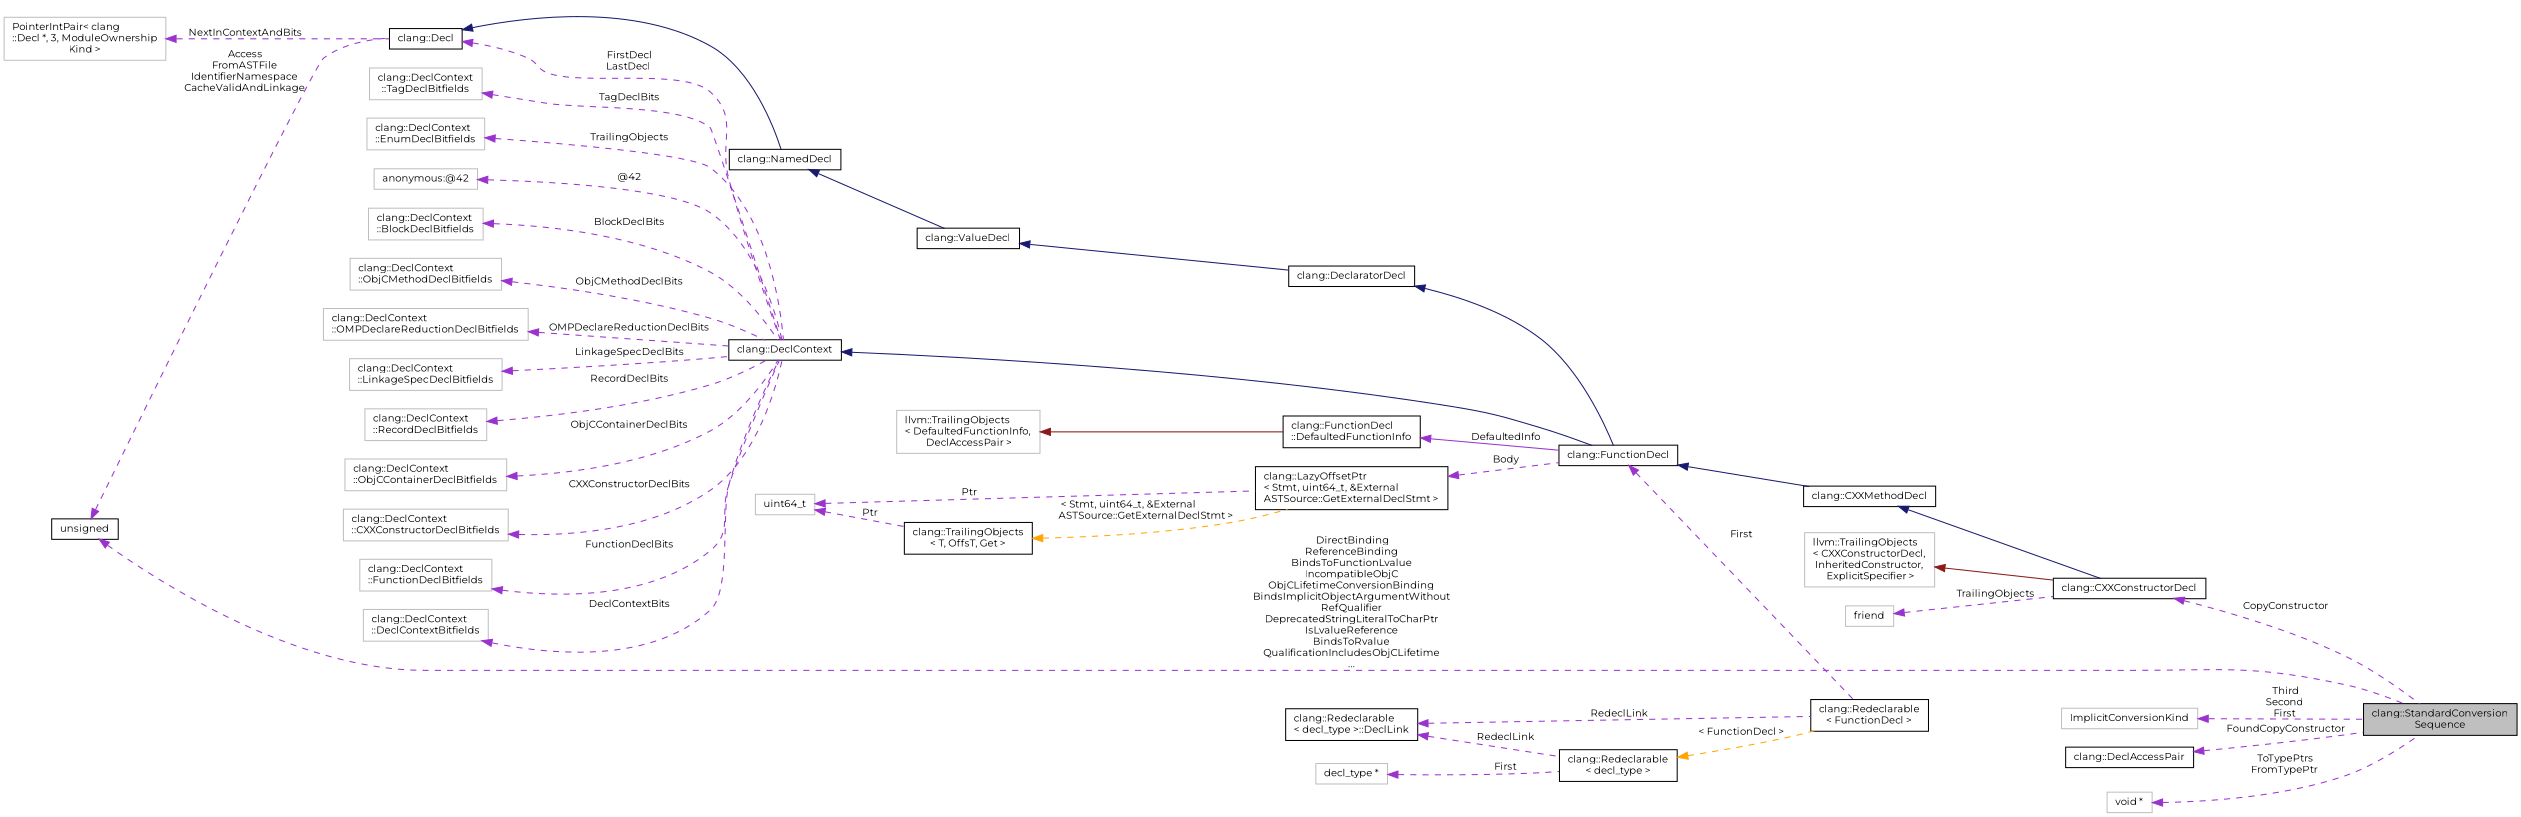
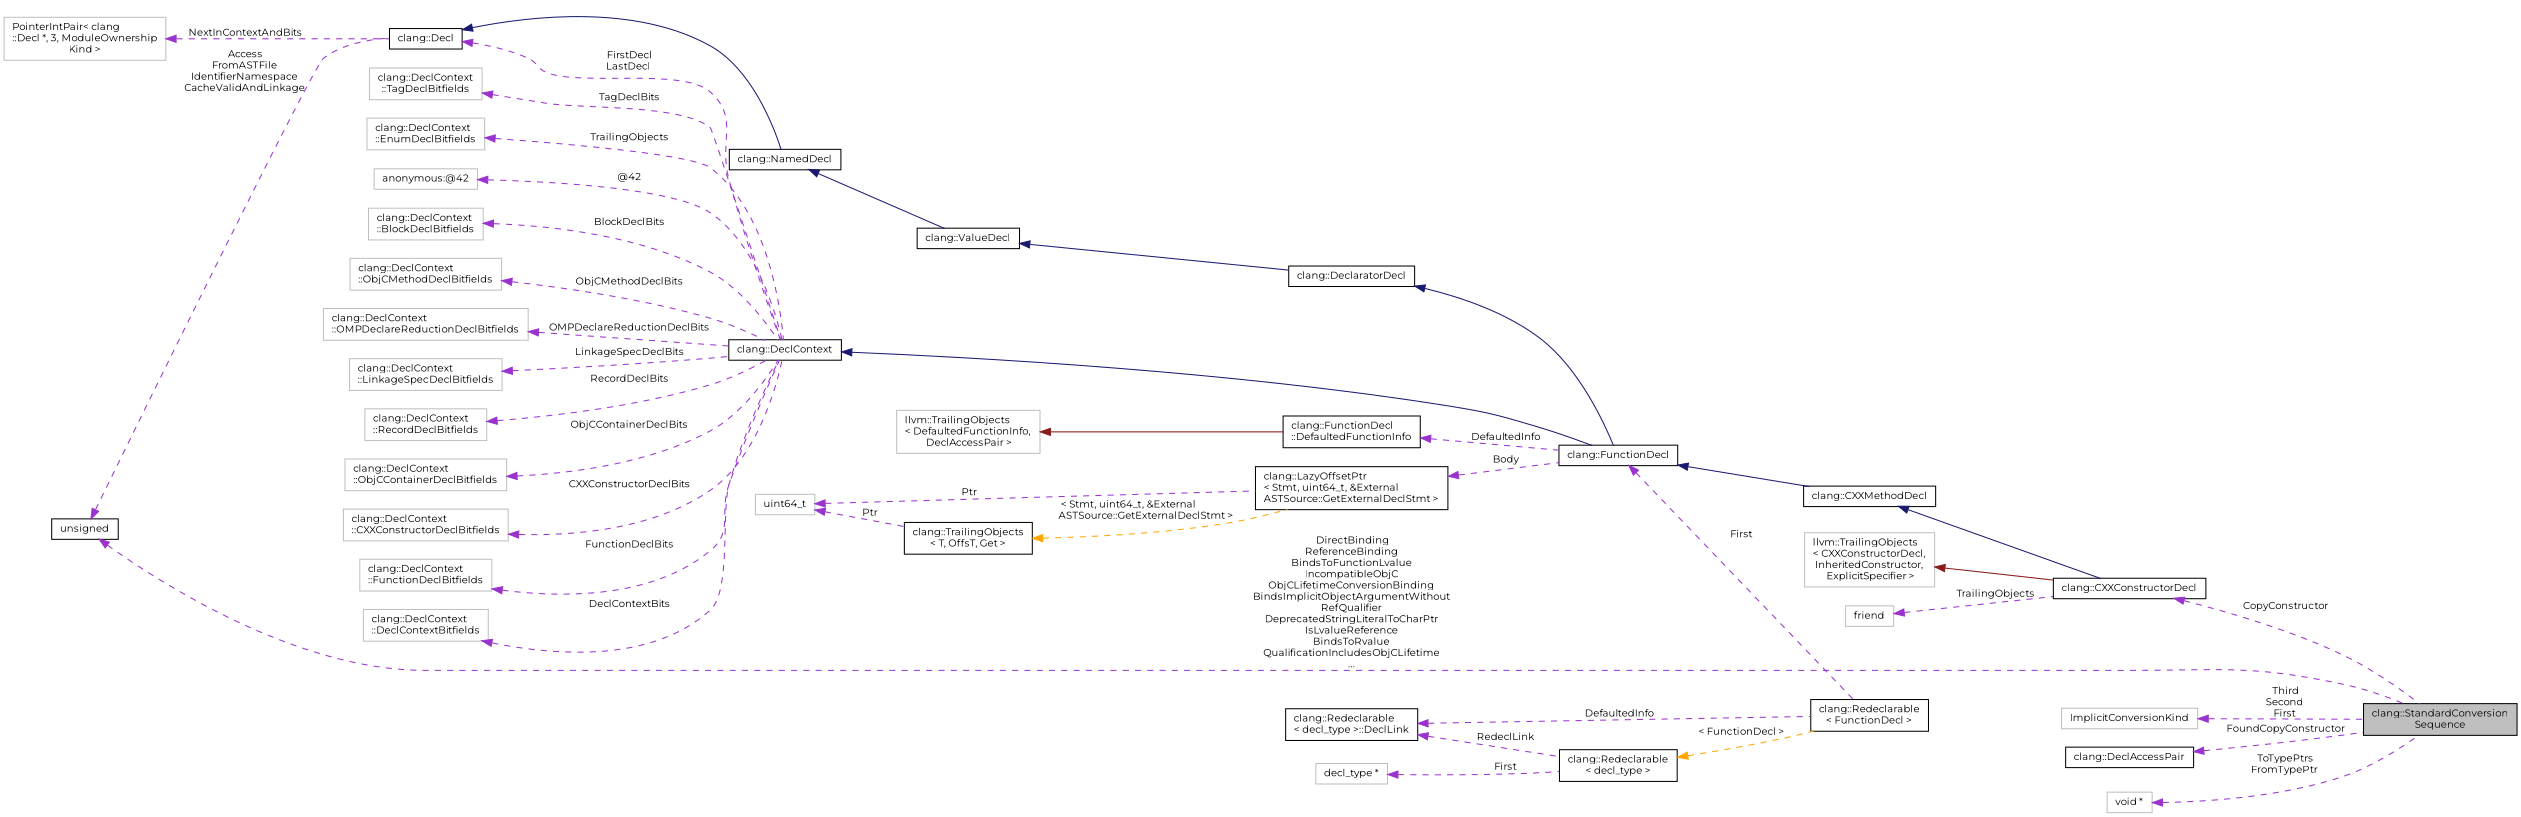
edge "clang::FunctionDecl" -> "clang::FunctionDecl ::DefaultedFunctionInfo": style solid -> dashed
edge "clang::Redeclarable < FunctionDecl >" -> "clang::Redeclarable < decl_type >::DeclLink": label " RedeclLink" -> " DefaultedInfo"
